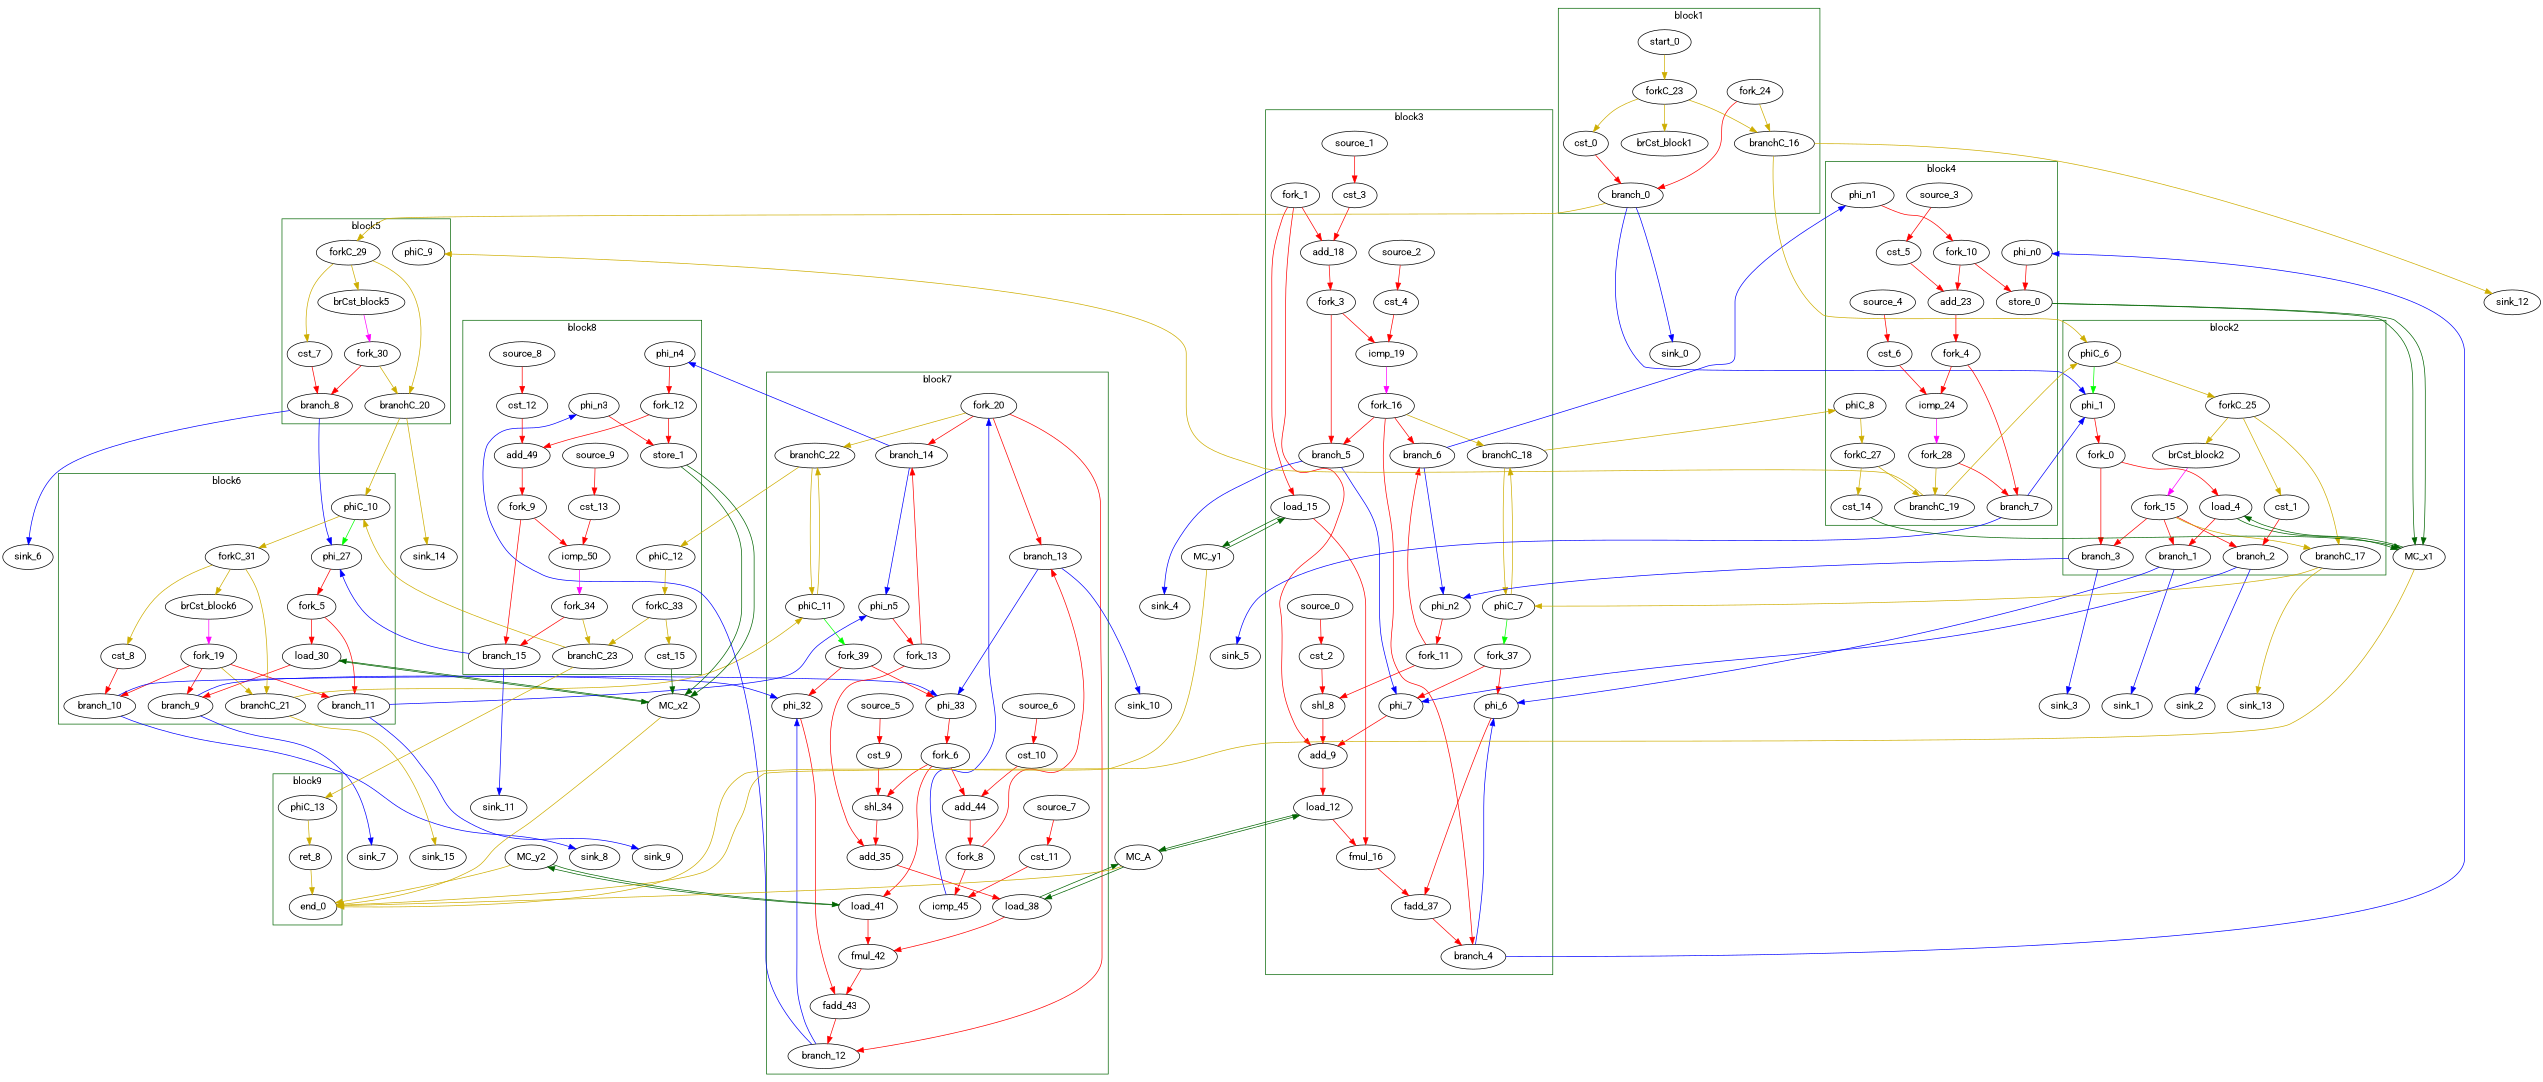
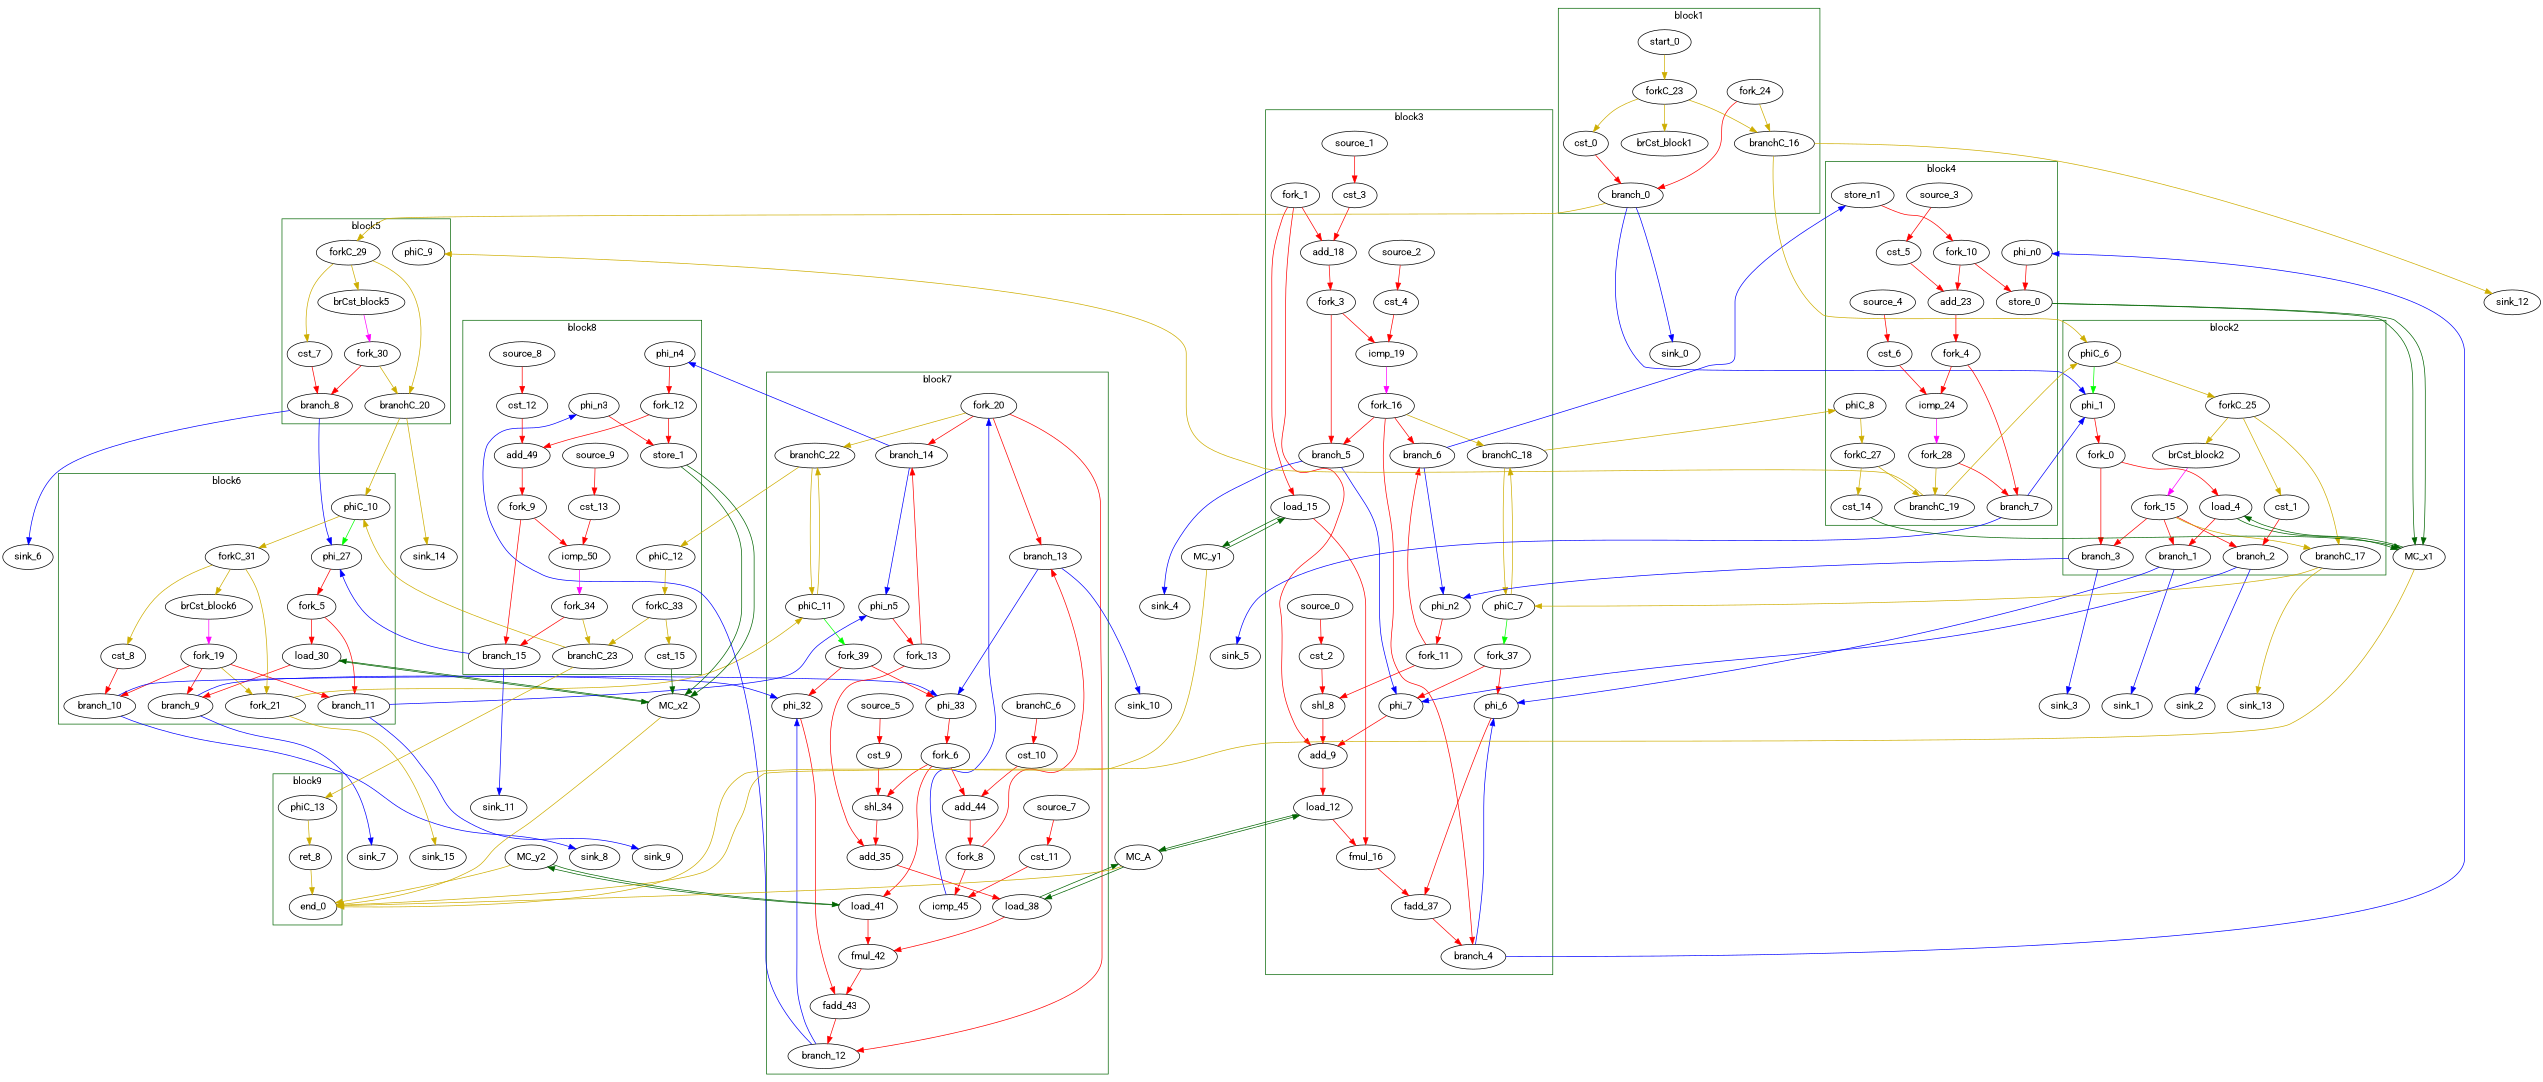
node "phi_n1": label "phi_n1" -> "store_n1"
node "branchC_21": label "branchC_21" -> "fork_21"
node "source_6": label "source_6" -> "branchC_6"
